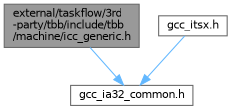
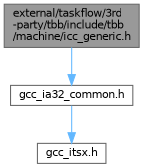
edge "gcc_itsx.h" -> "gcc_ia32_common.h": reversed
